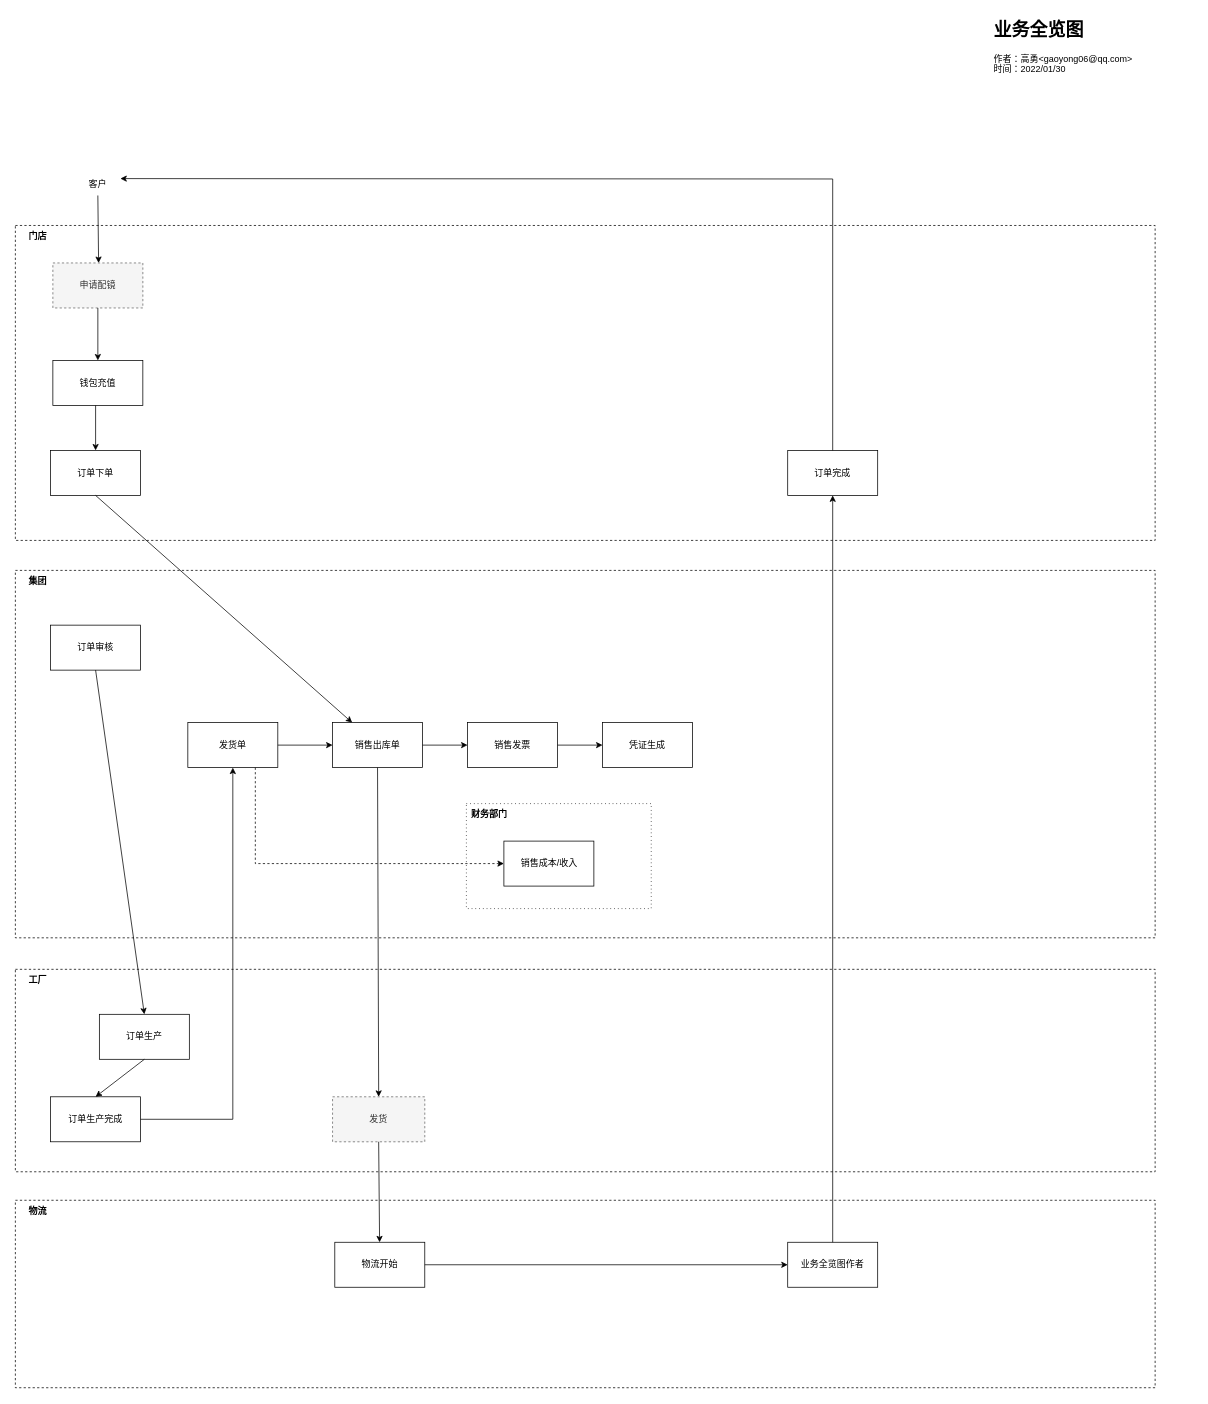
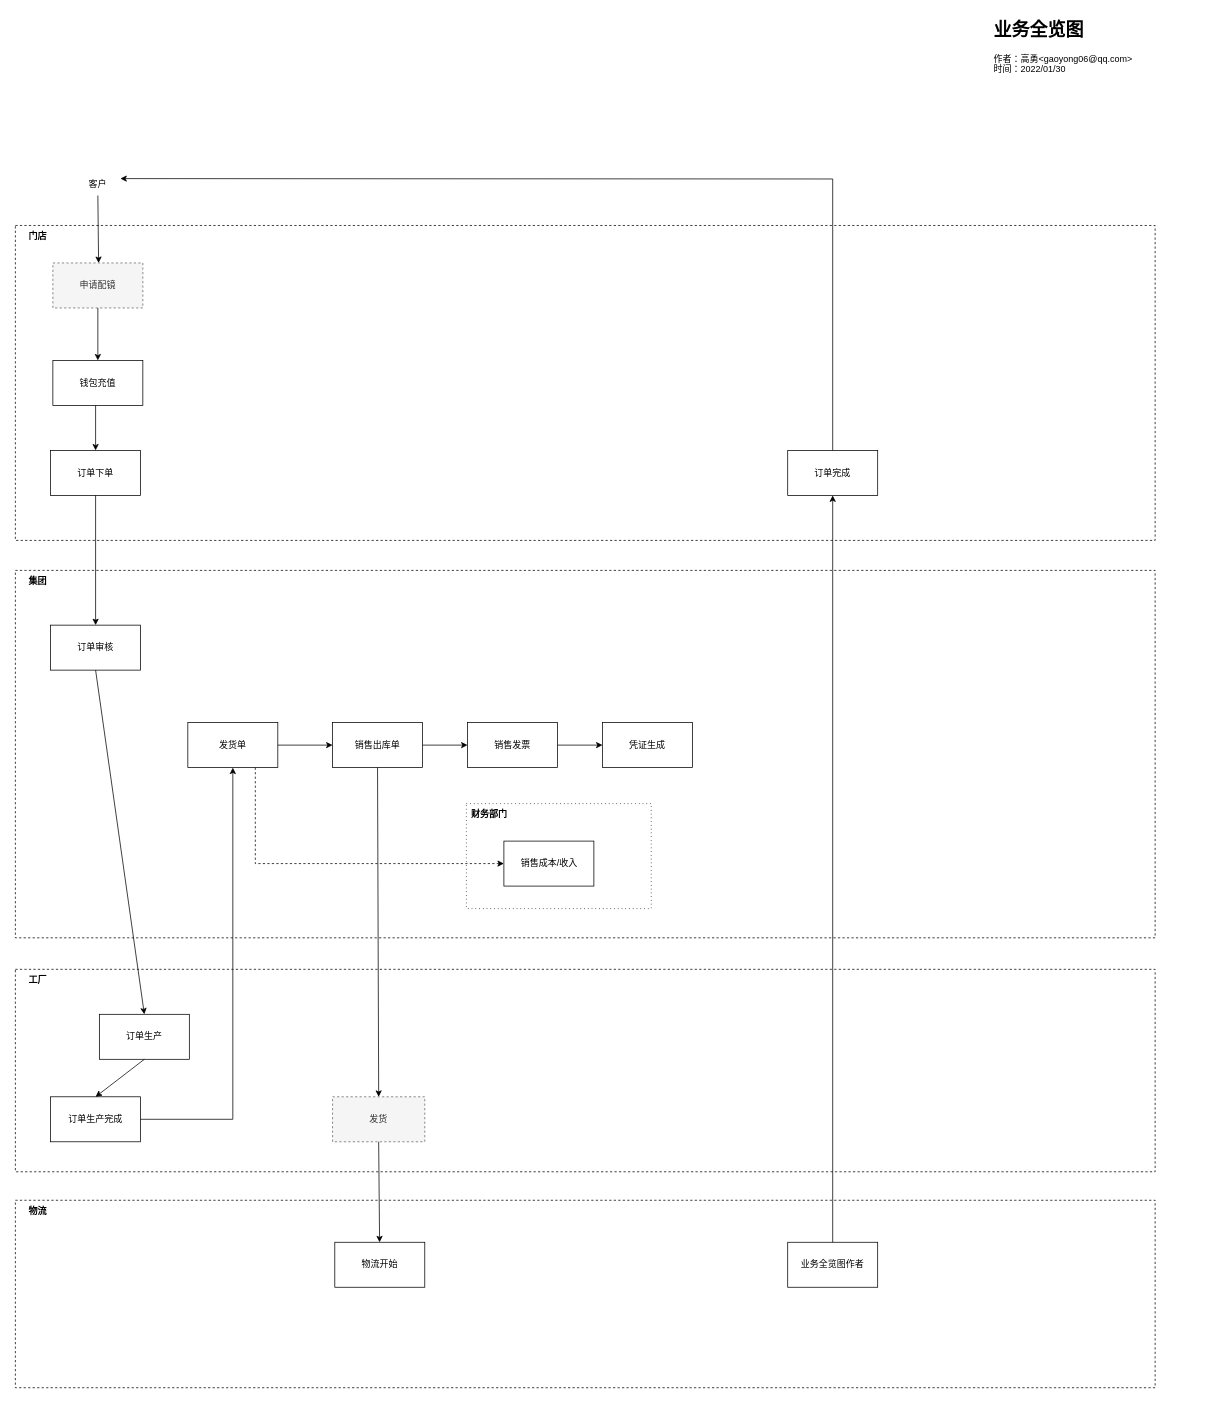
edge "订单下单" -> "销售出库单": now "订单下单" -> "订单审核"
edge "物流开始" -> "业务全览图作者": removed
